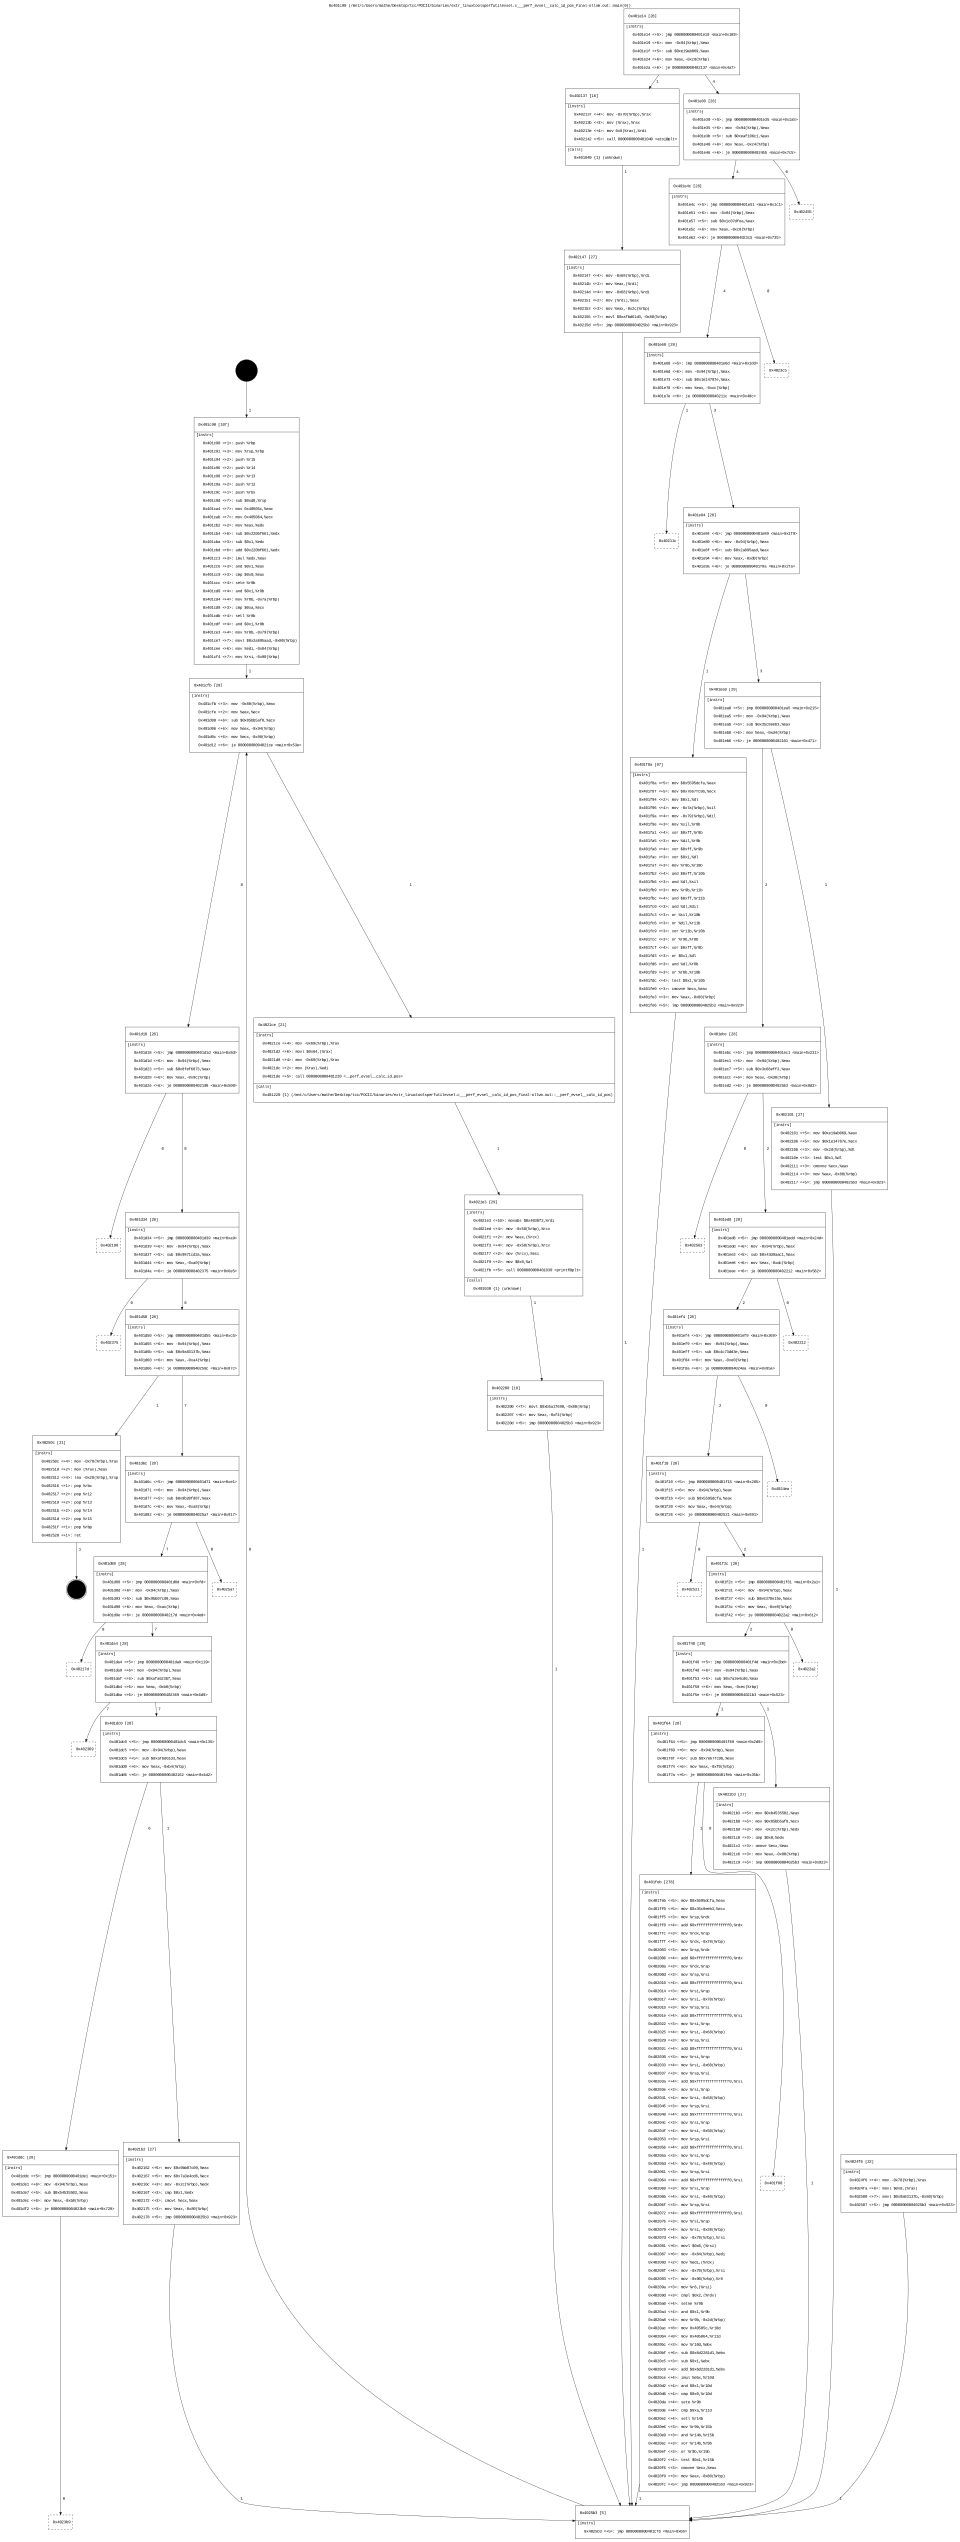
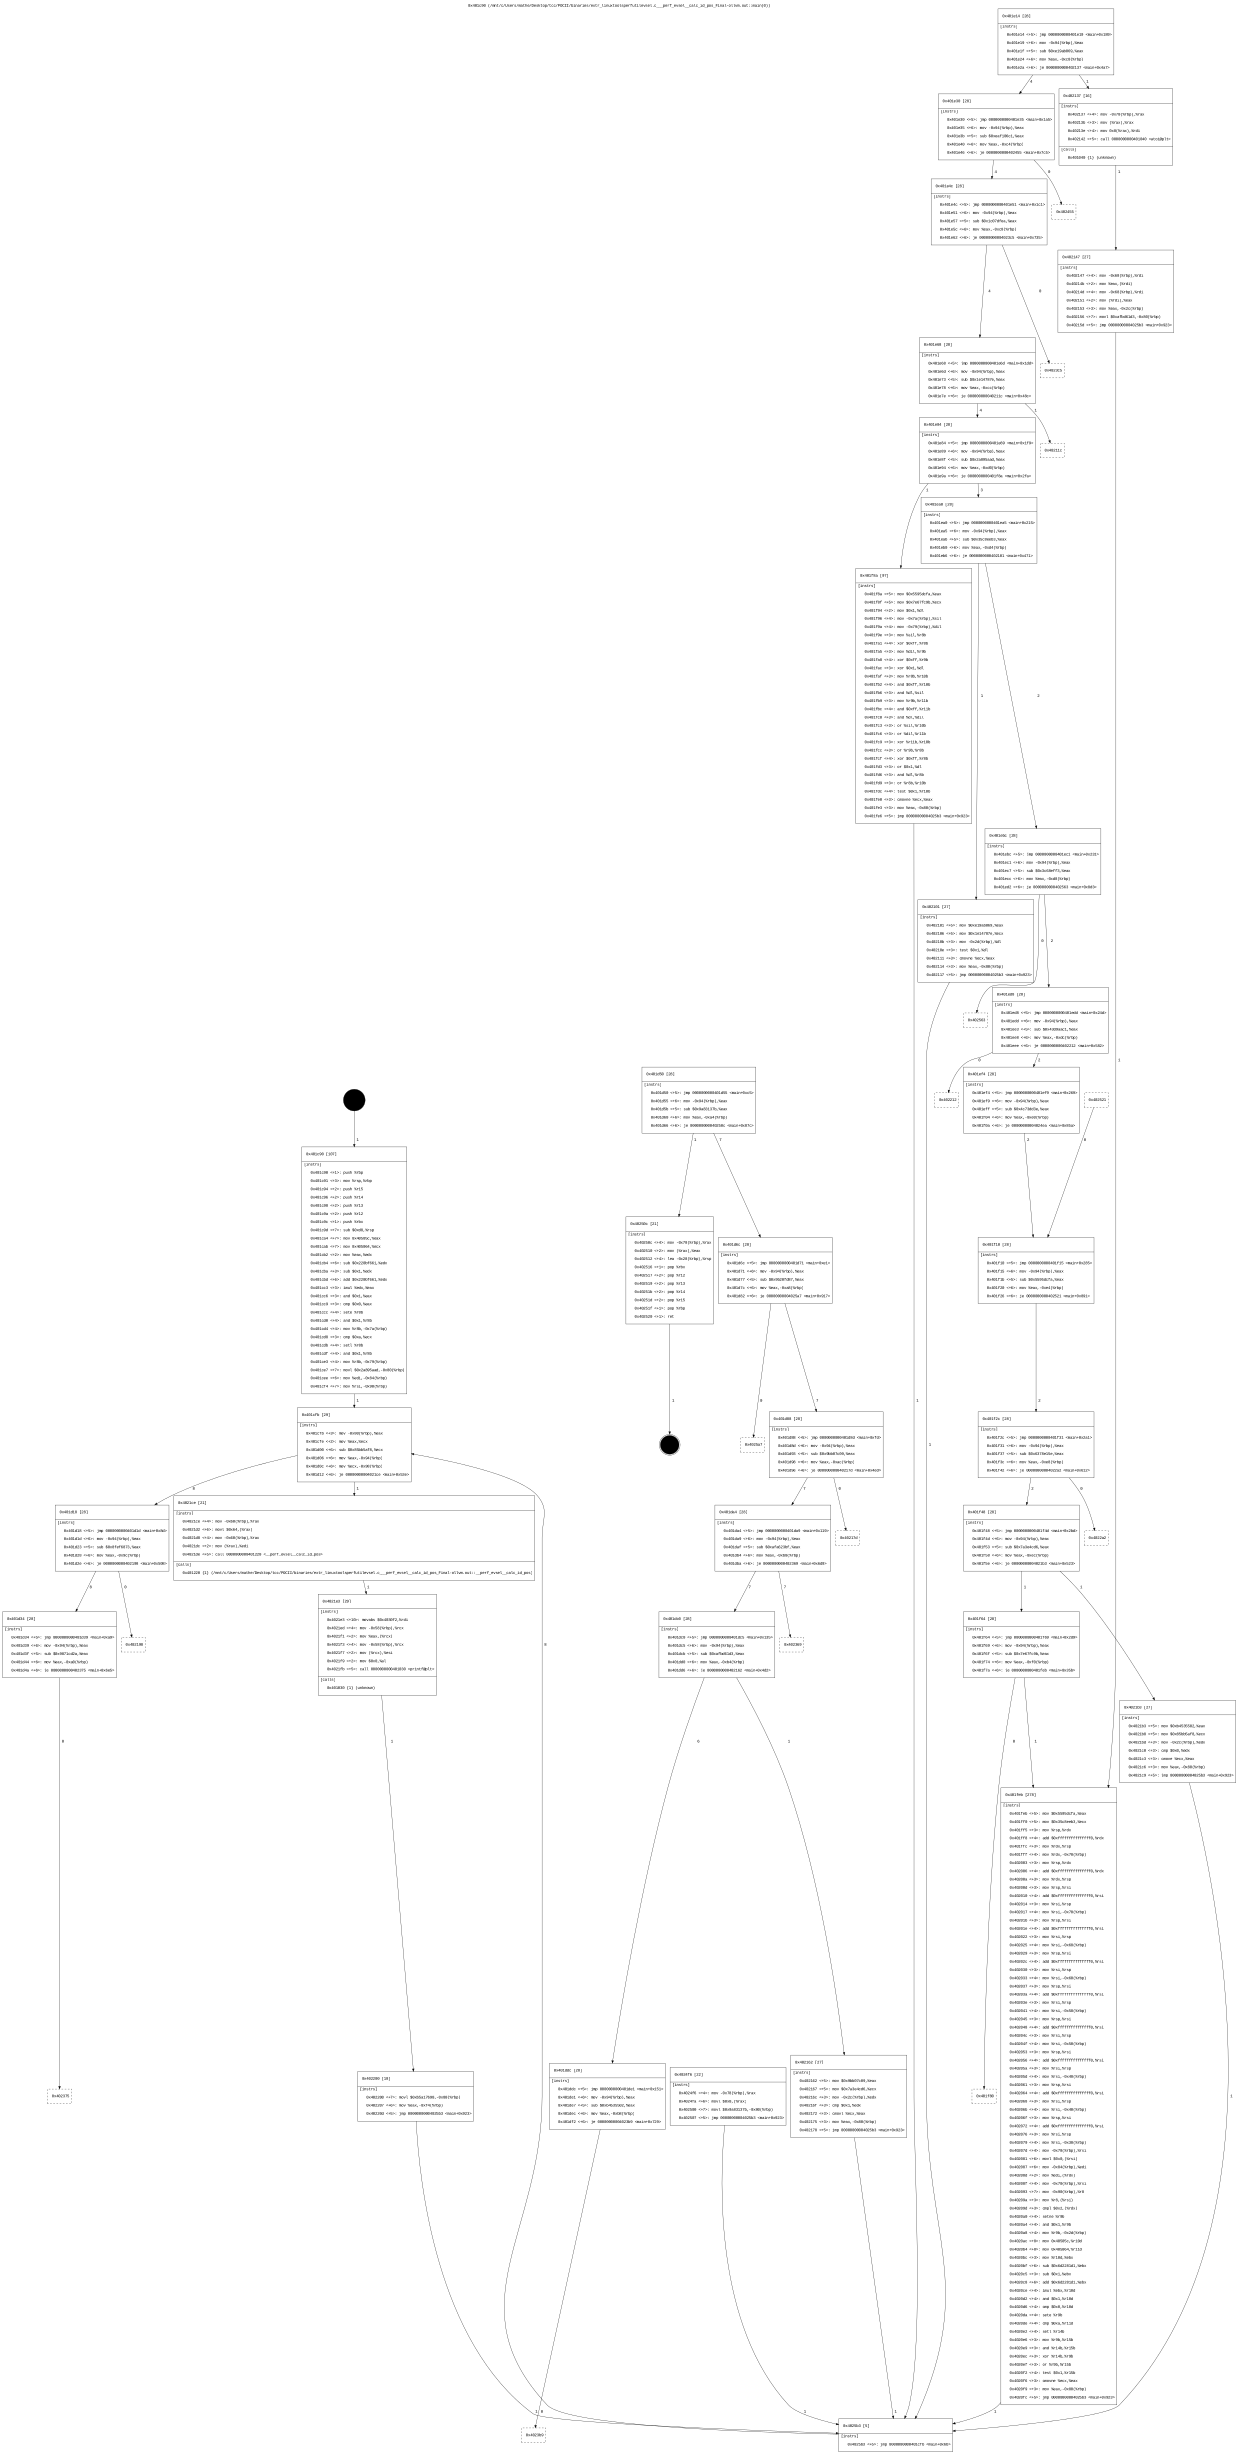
edge "0x401e68 [28]" -> "0x401e84 [28]": label " 3" -> " 4"
edge "0x401d34 [28]" -> "0x401d50 [28]": removed, label "8"
edge "0x402147 [27]" -> "0x4025b3 [5]": now "0x402147 [27]" -> "0x401feb [278]"
node "0x4024ea": removed
edge "0x401f10 [28]" -> "0x402521": reversed
